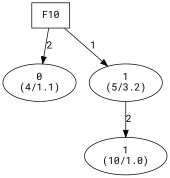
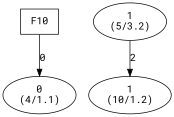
edge "F10" -> "1 (5/3.2)": removed, label "1"
edge "F10" -> "0 (4/1.1)": label "2" -> "0"
node "1 (10/1.0)": label "1 (10/1.0)" -> "1 (10/1.2)"
